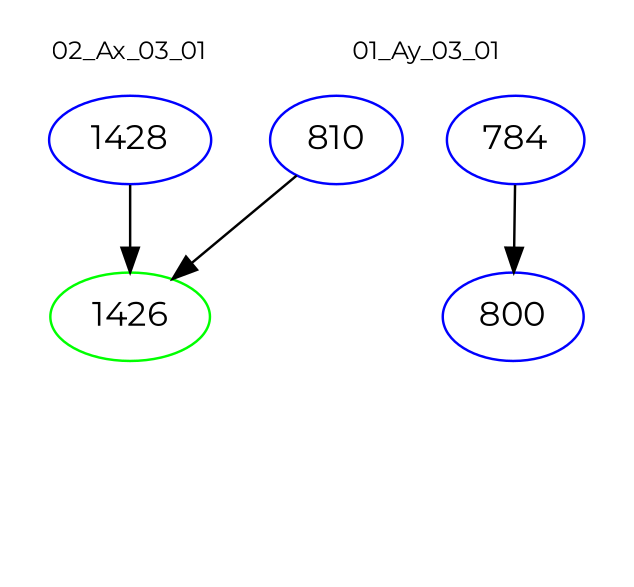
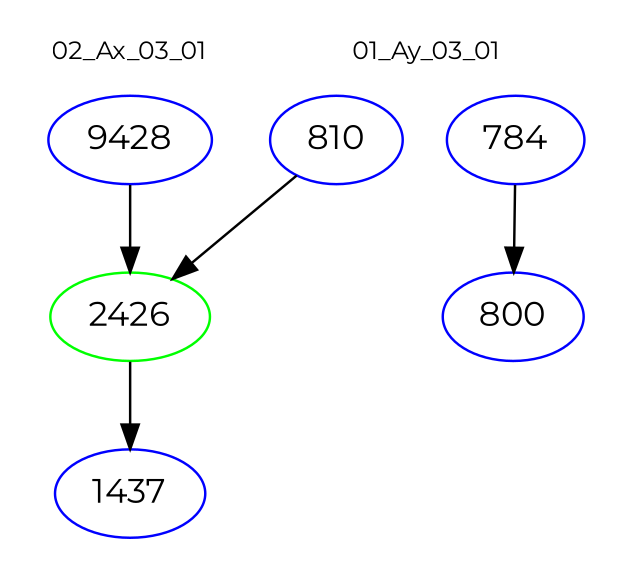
node "1428": label "1428" -> "9428"
node "1426": label "1426" -> "2426"
node "1437": added
